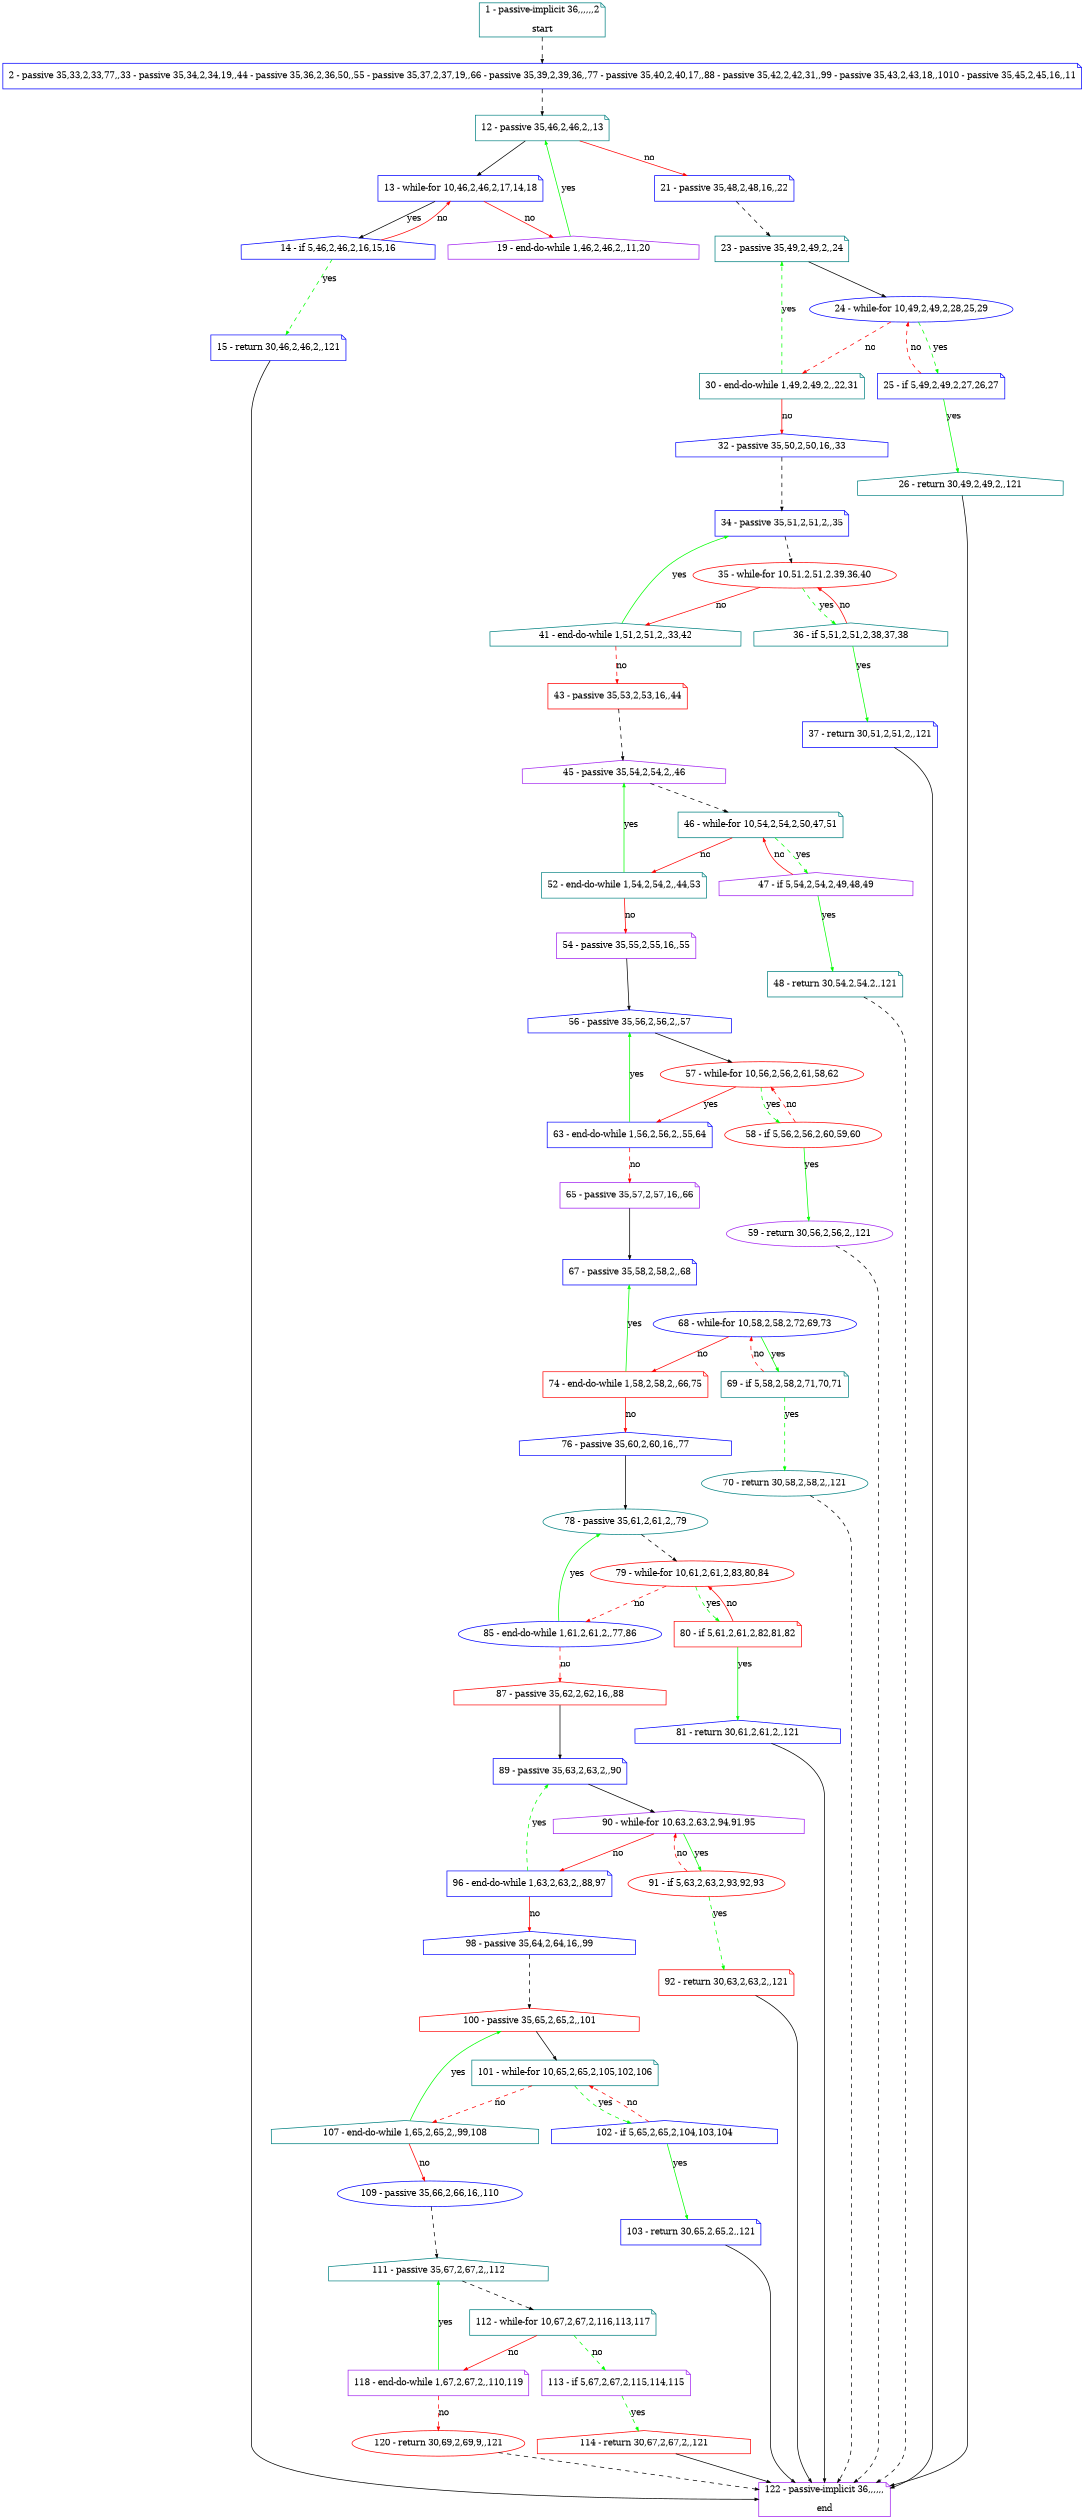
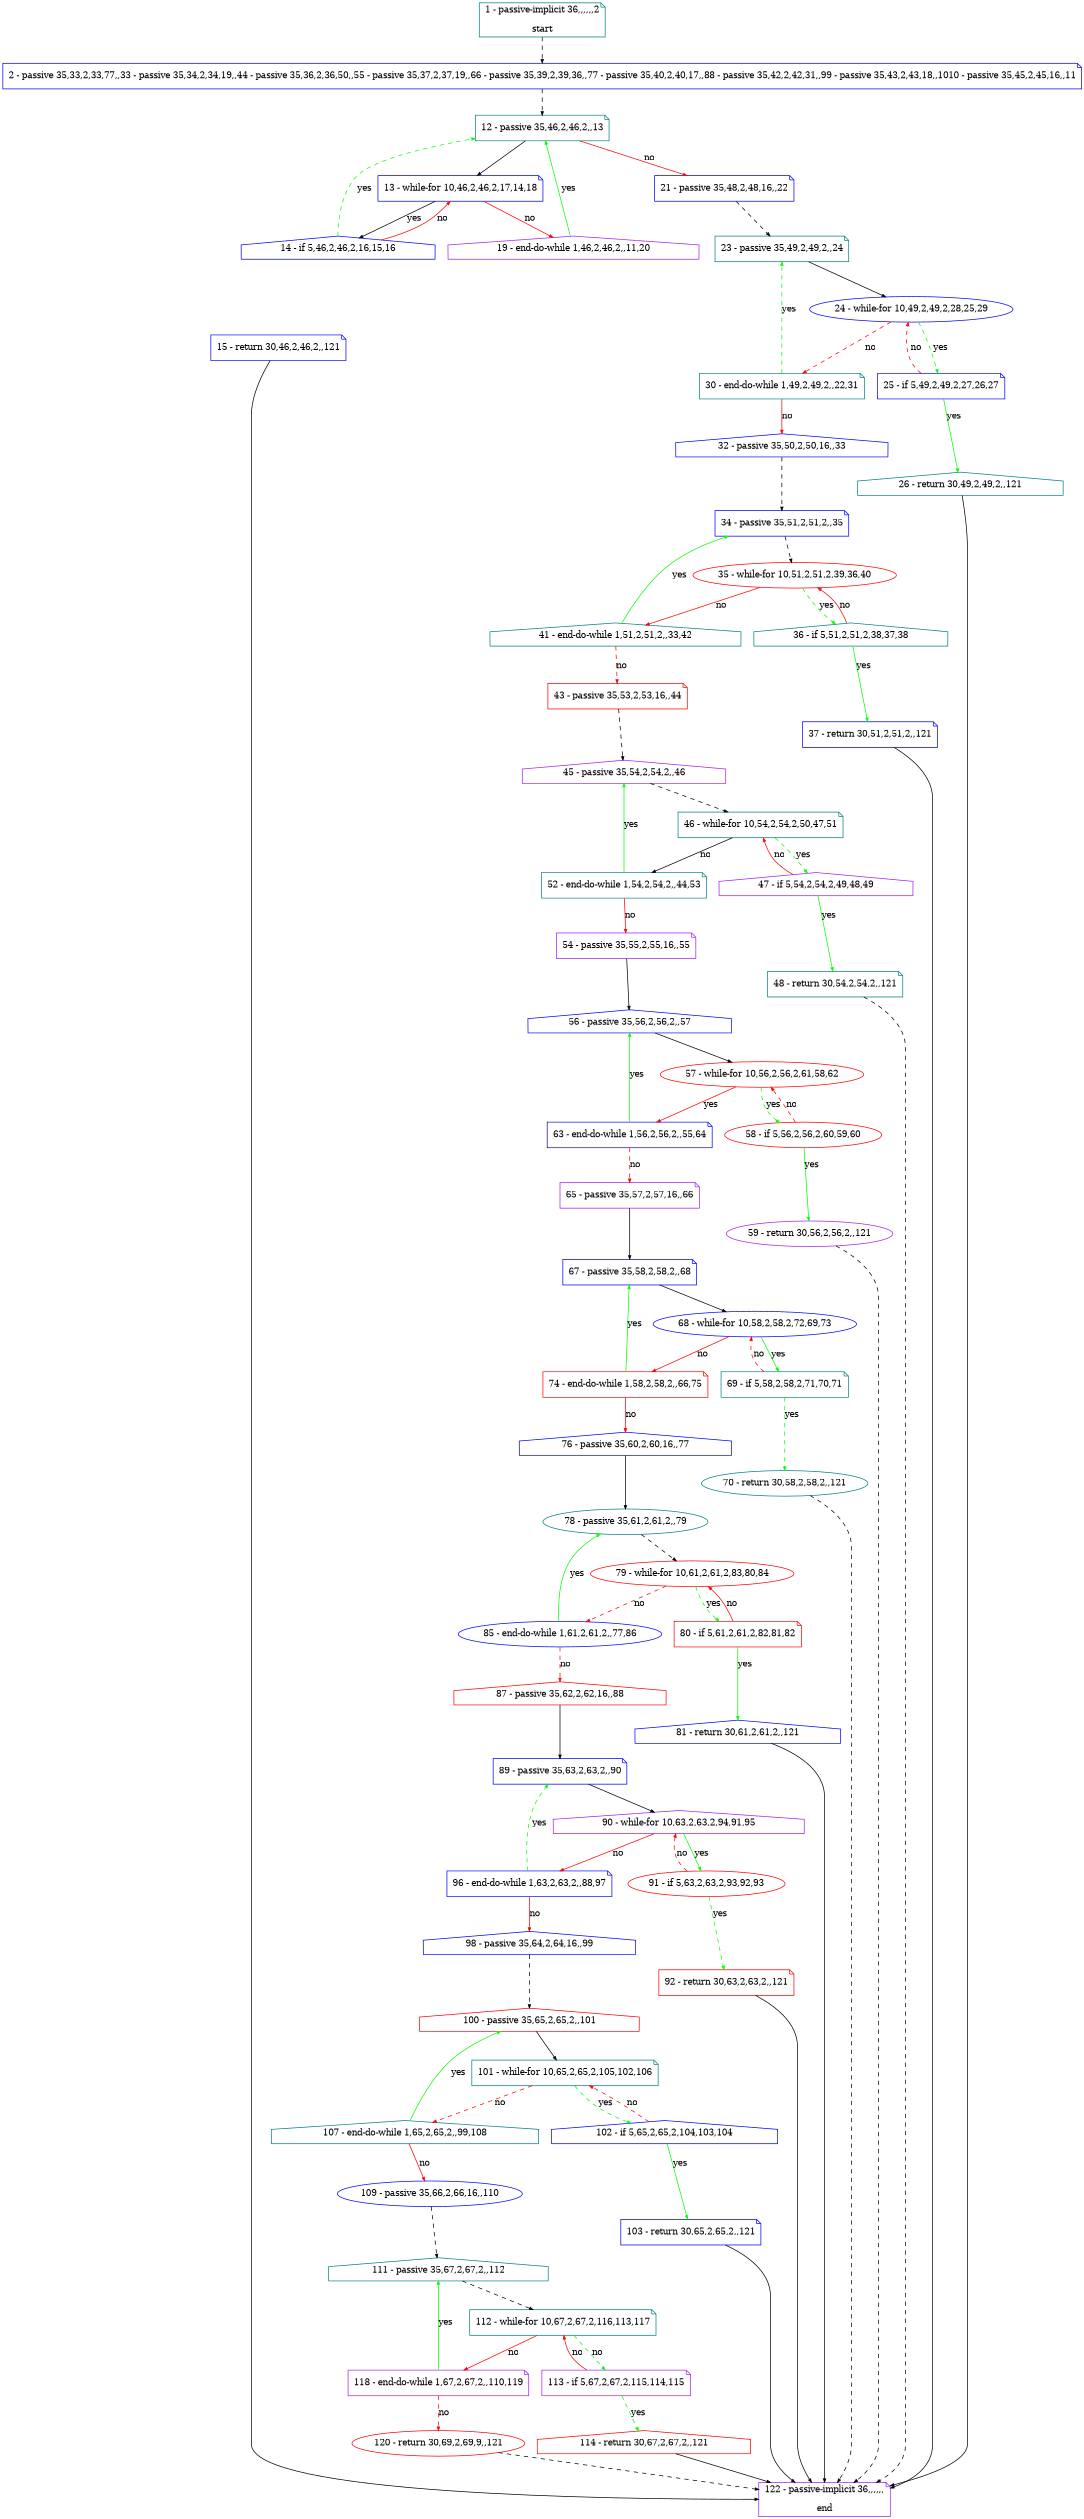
edge "14 - if 5,46,2,46,2,16,15,16" -> "15 - return 30,46,2,46,2,,121": now "14 - if 5,46,2,46,2,16,15,16" -> "12 - passive 35,46,2,46,2,,13"
edge "46 - while-for 10,54,2,54,2,50,47,51" -> "52 - end-do-while 1,54,2,54,2,,44,53": color #ff0000 -> #000000
edge "67 - passive 35,58,2,58,2,,68" -> "68 - while-for 10,58,2,58,2,72,69,73": added
edge "113 - if 5,67,2,67,2,115,114,115" -> "112 - while-for 10,67,2,67,2,116,113,117": added, label "no"
